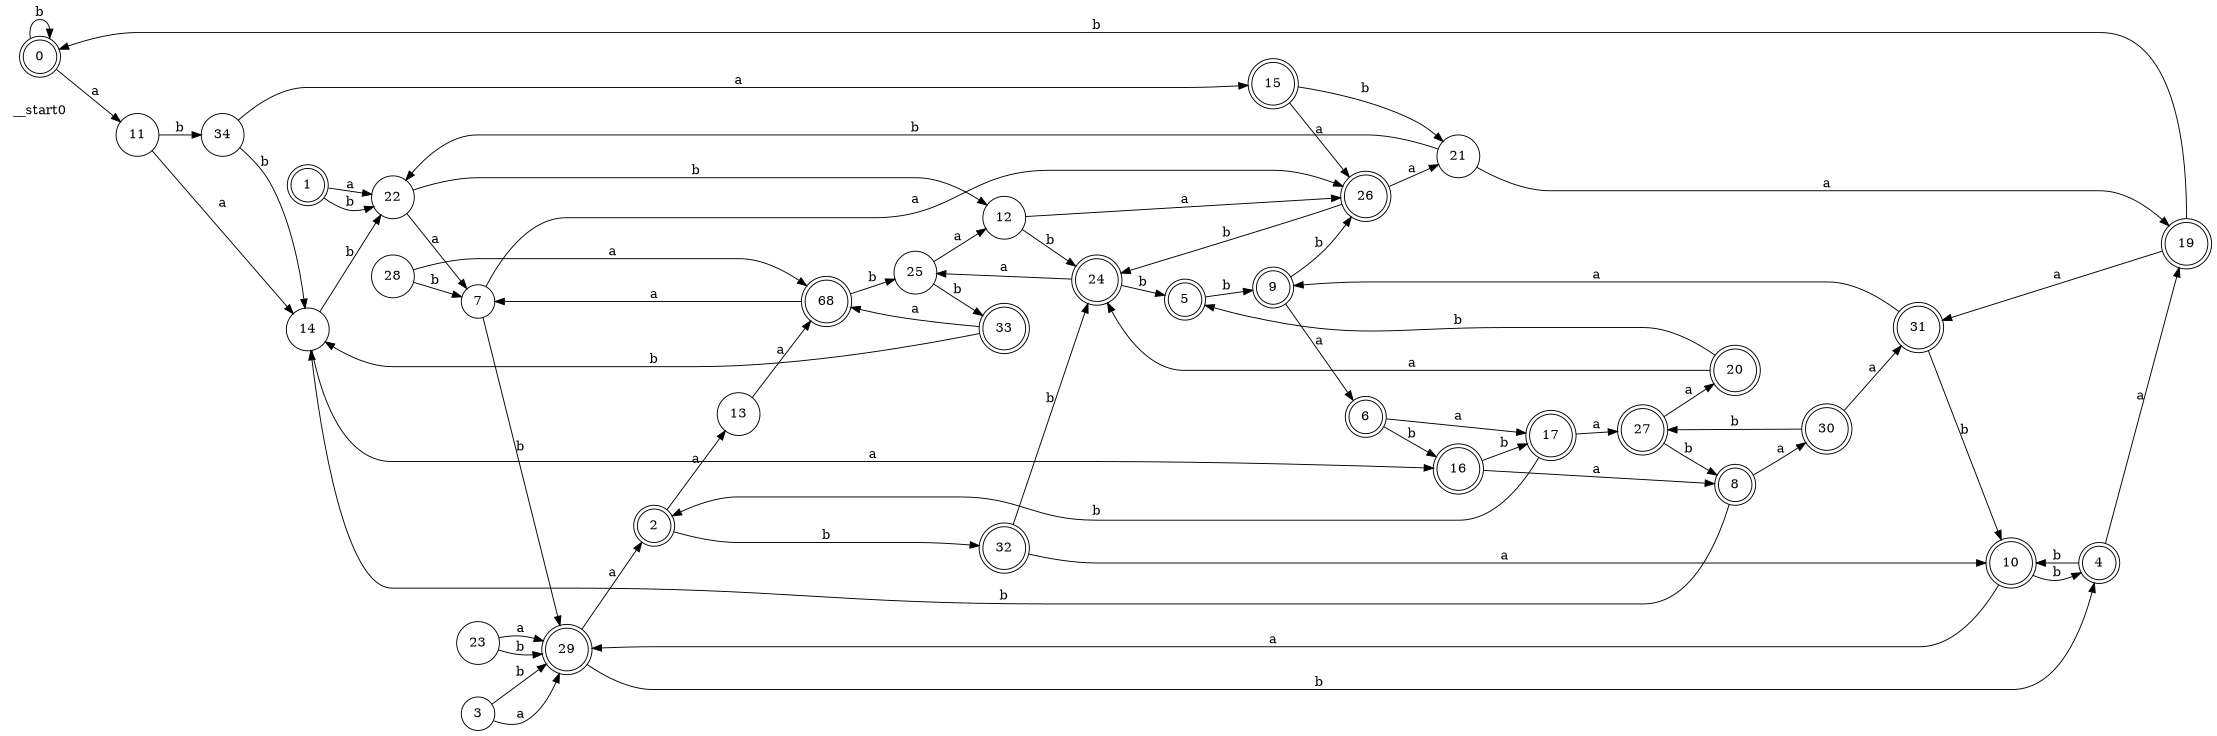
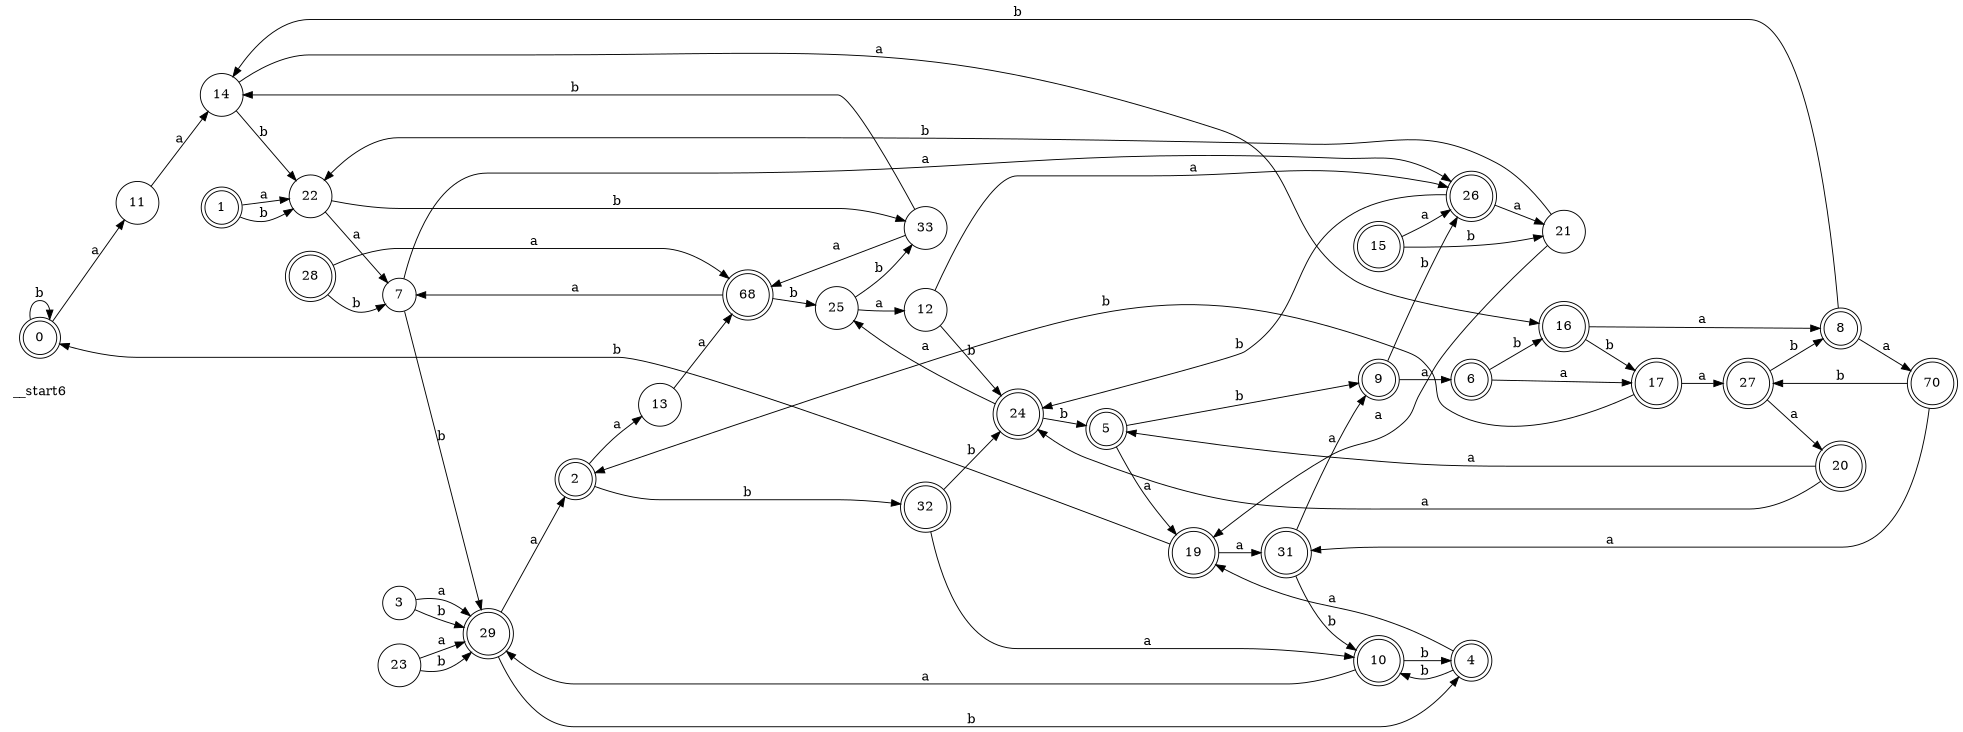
node "__start0": label "__start0" -> "__start6"
node "34": removed
edge "22" -> "12": now "22" -> "33"
node "28": shape circle -> doublecircle
edge "20" -> "5": label "b" -> "a"
node "33": shape doublecircle -> circle
node "30": label "30" -> "70"
edge "5" -> "19": added, label "a"
